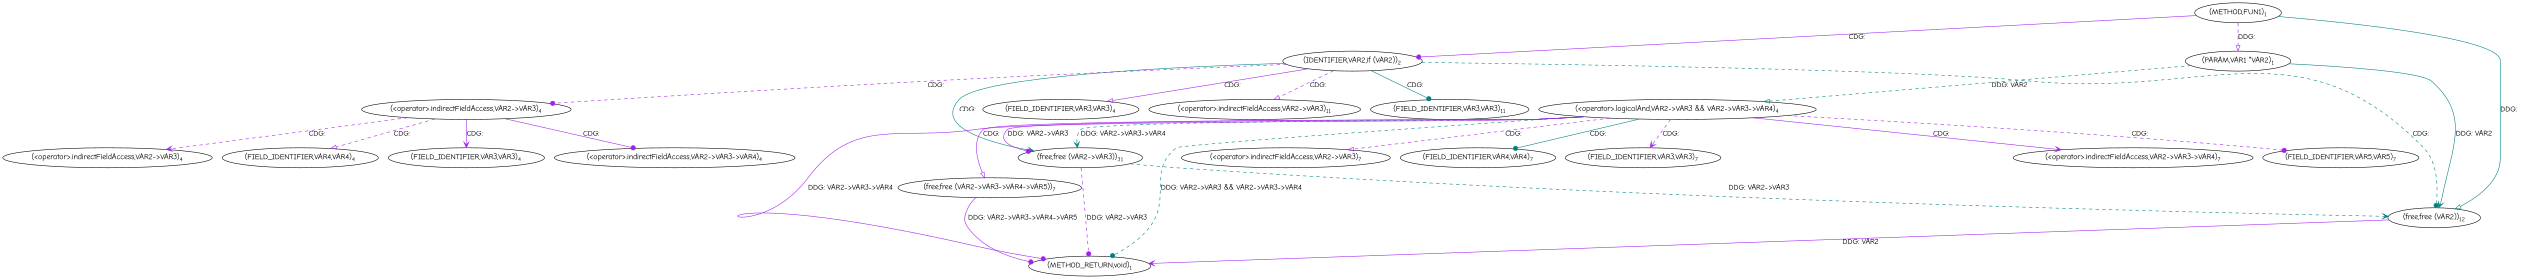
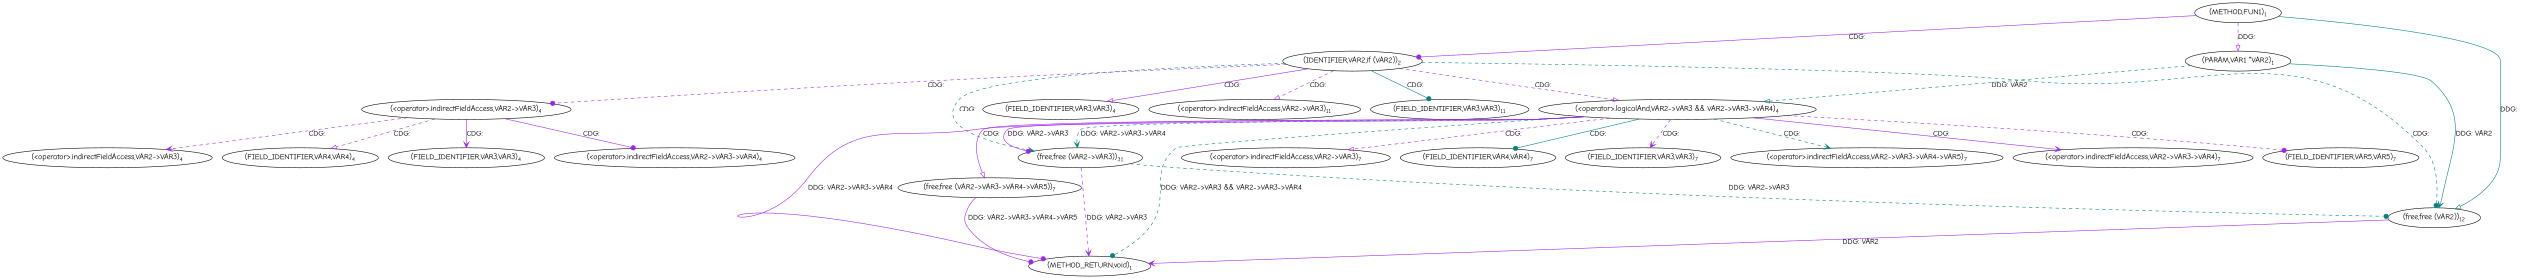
edge "(IDENTIFIER,VAR2,if (VAR2))" -> "(free,free (VAR2->VAR3))": style solid -> dashed
edge "(IDENTIFIER,VAR2,if (VAR2))" -> "(<operator>.logicalAnd,VAR2->VAR3 && VAR2->VAR3->VAR4)": added, label "CDG:"
node "(<operator>.indirectFieldAccess,VAR2->VAR3->VAR4->VAR5)": added
edge "(free,free (VAR2->VAR3))" -> "(free,free (VAR2))": arrowhead vee -> dot
edge "(free,free (VAR2->VAR3))" -> "(METHOD_RETURN,void)": arrowhead dot -> vee
